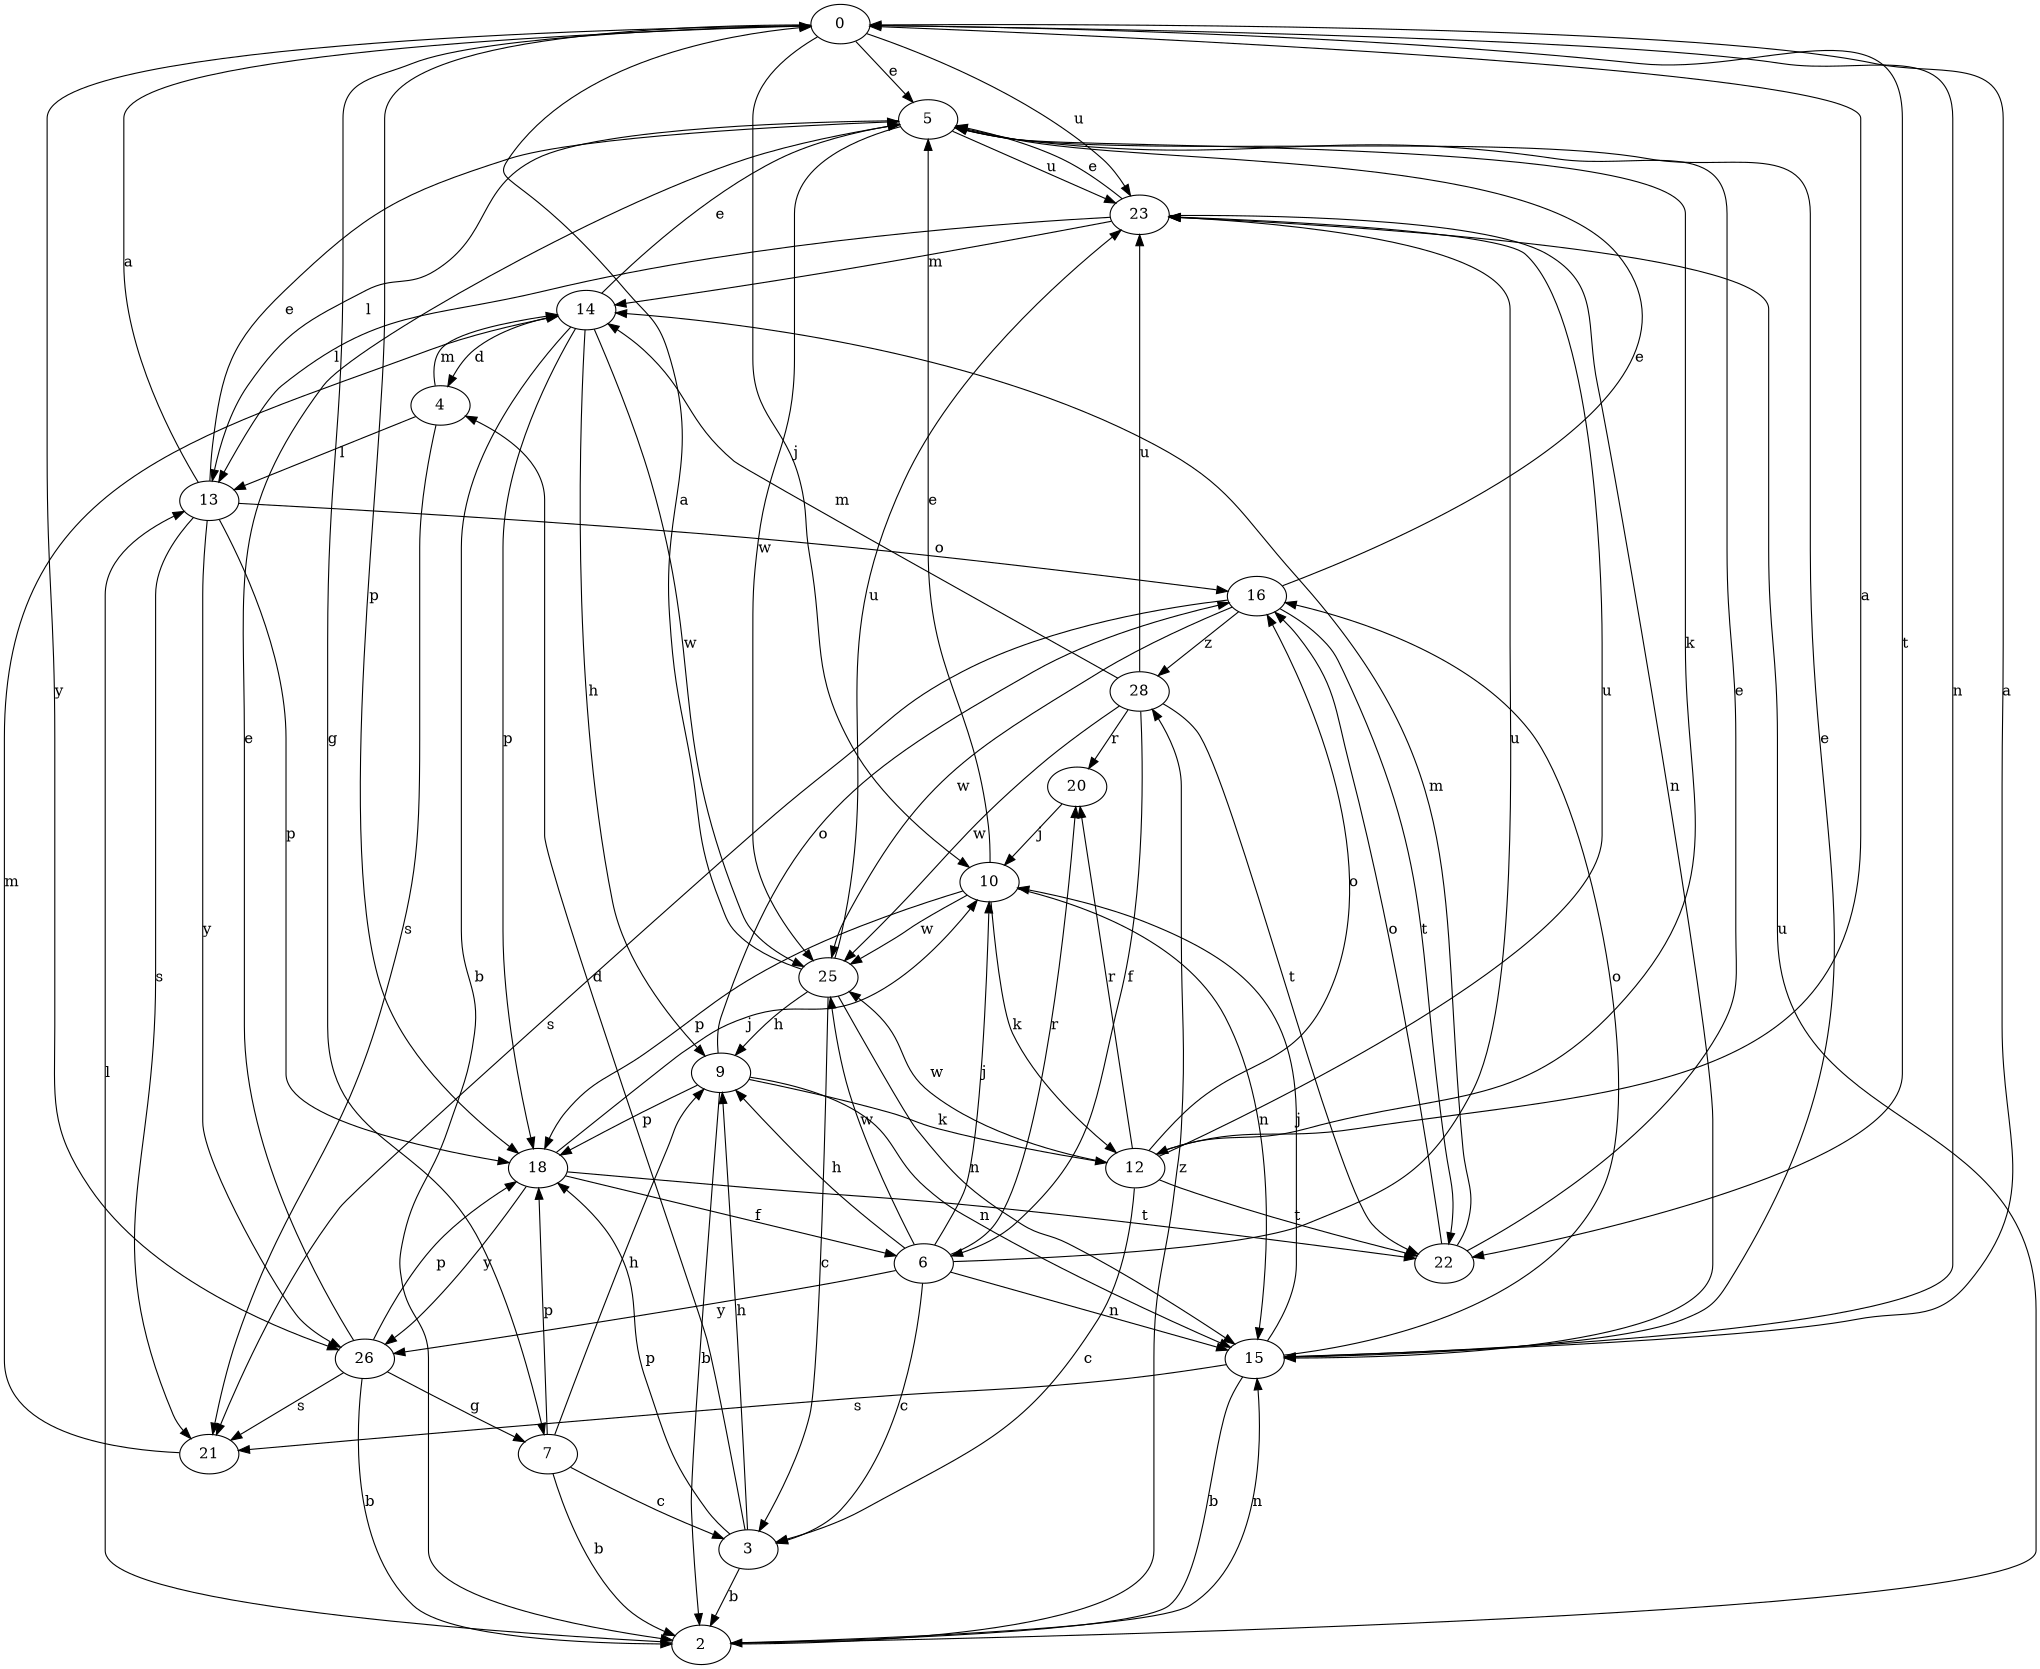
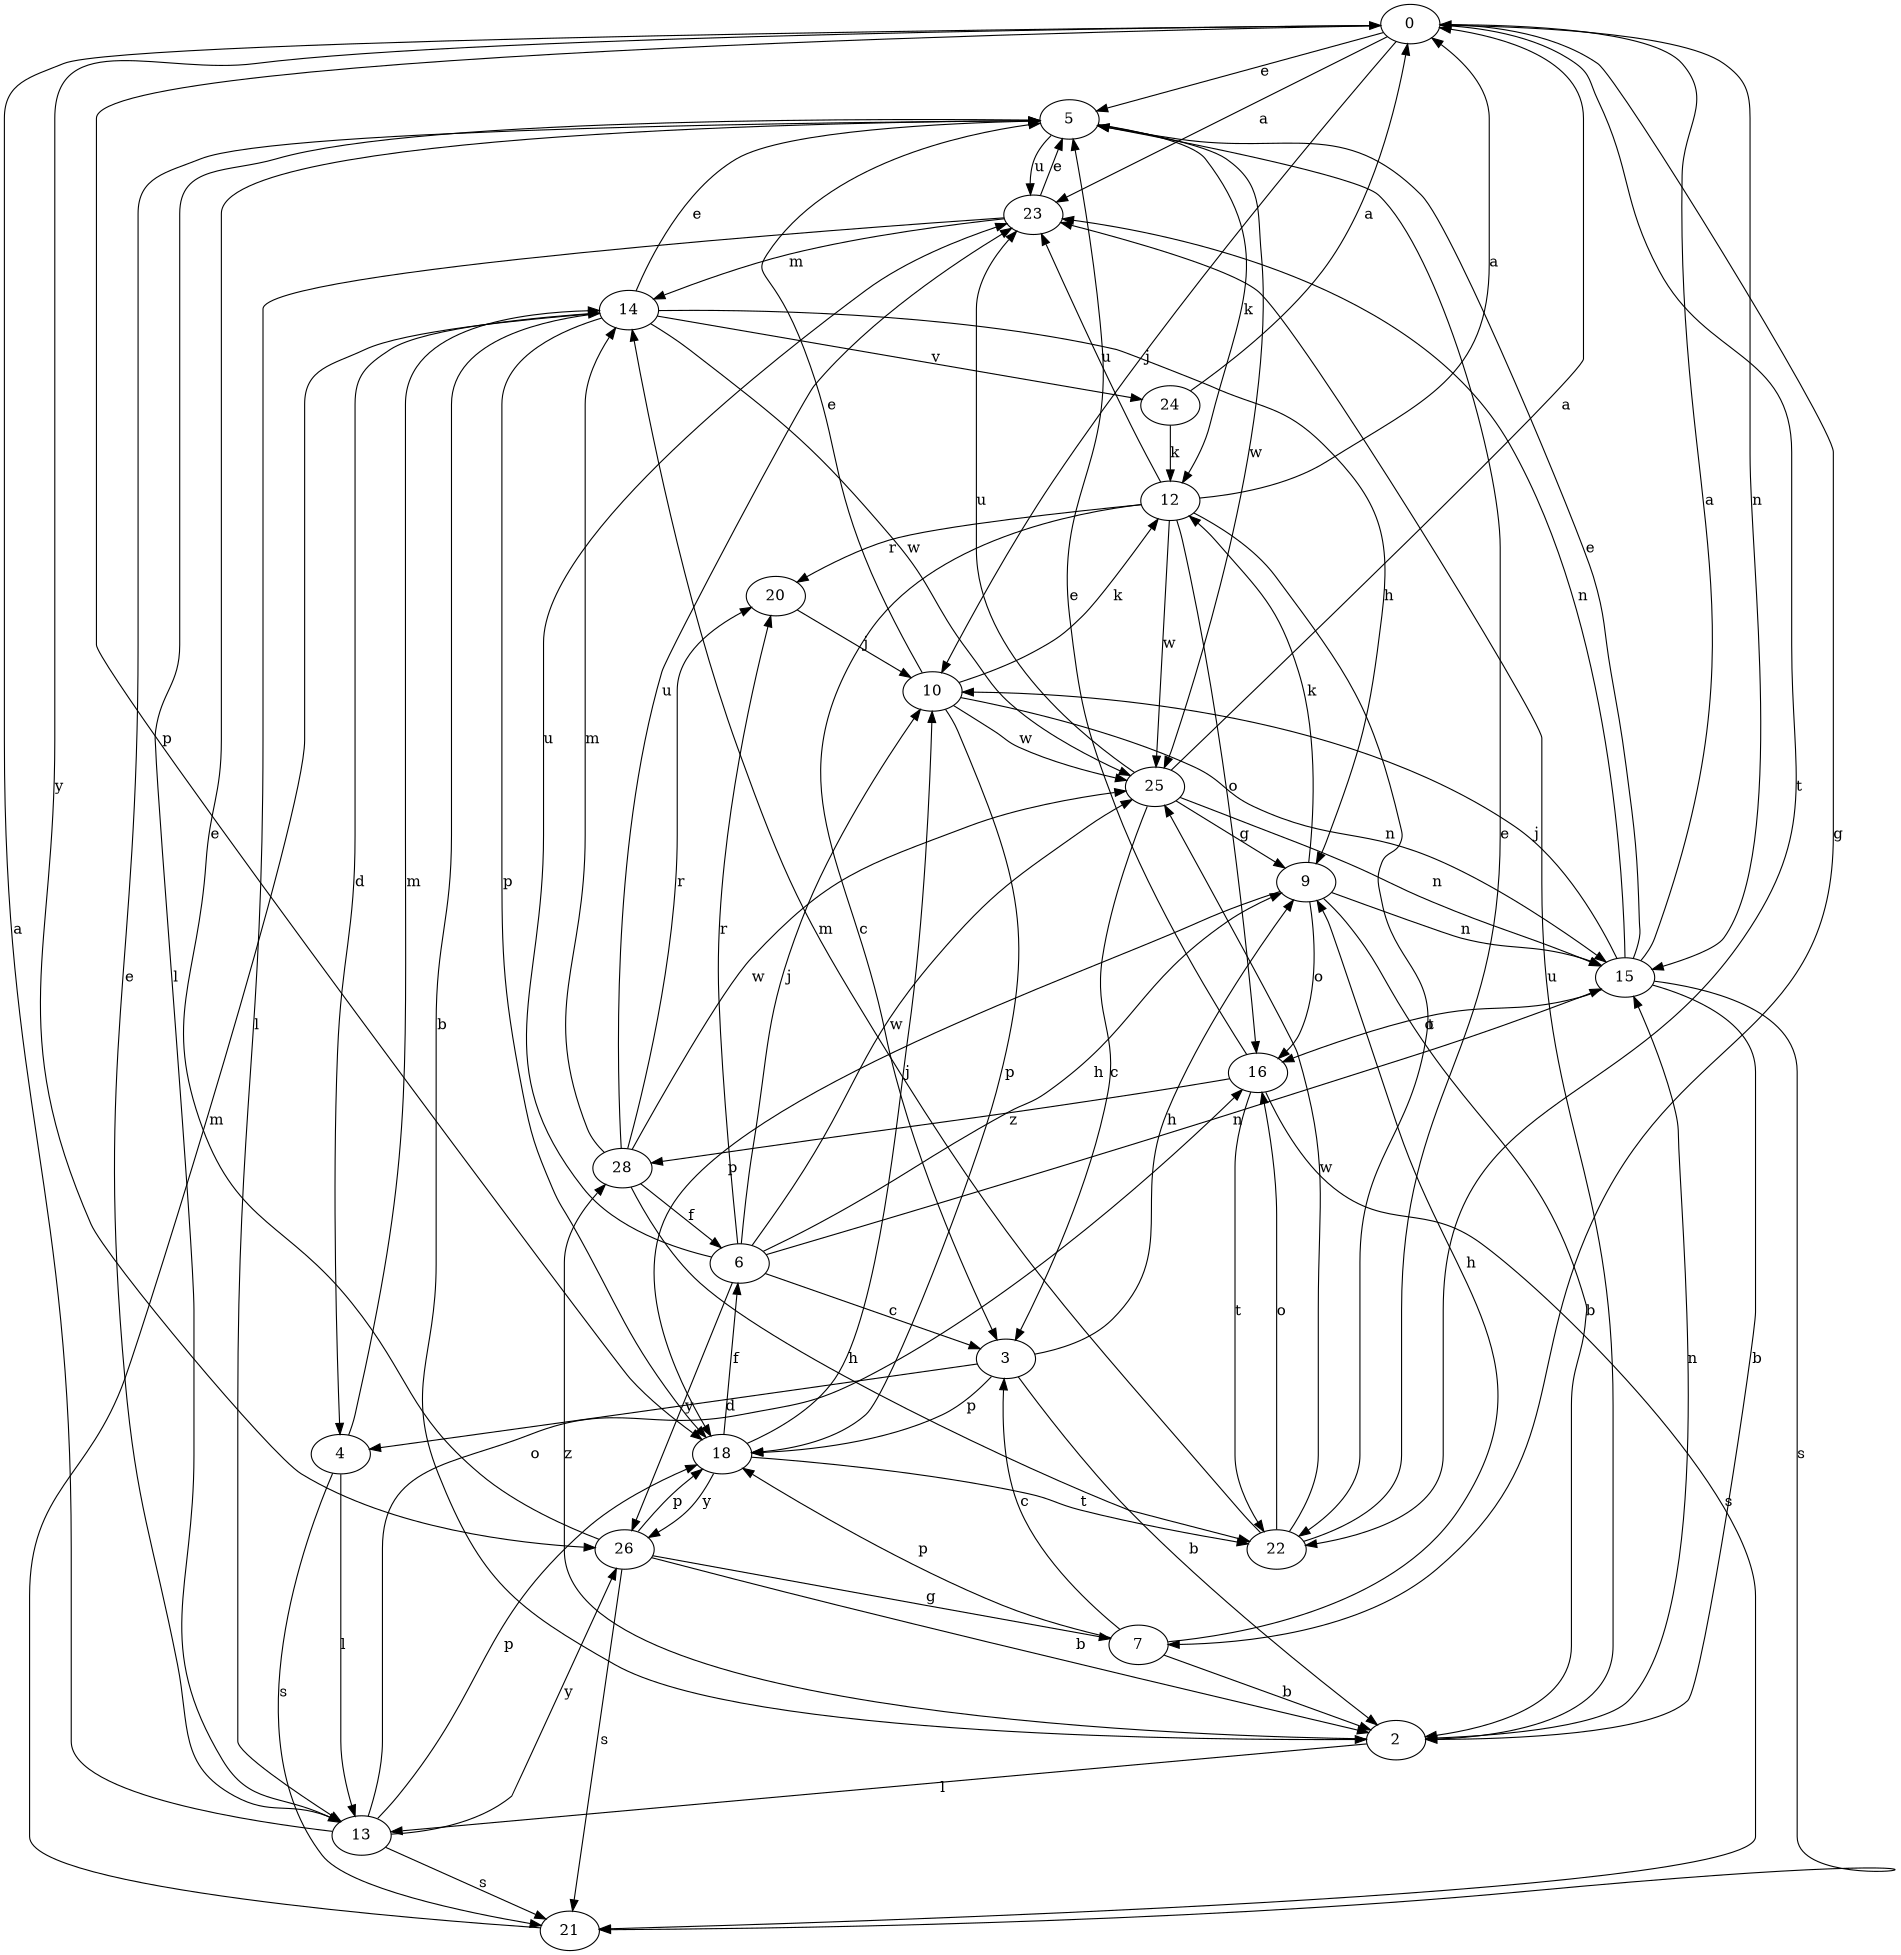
edge "0" -> "23": label "u" -> "a"
node "24": added
edge "16" -> "25": now "22" -> "25"
edge "23" -> "15": reversed
edge "28" -> "22": label "t" -> "h"
edge "25" -> "9": label "h" -> "g"
